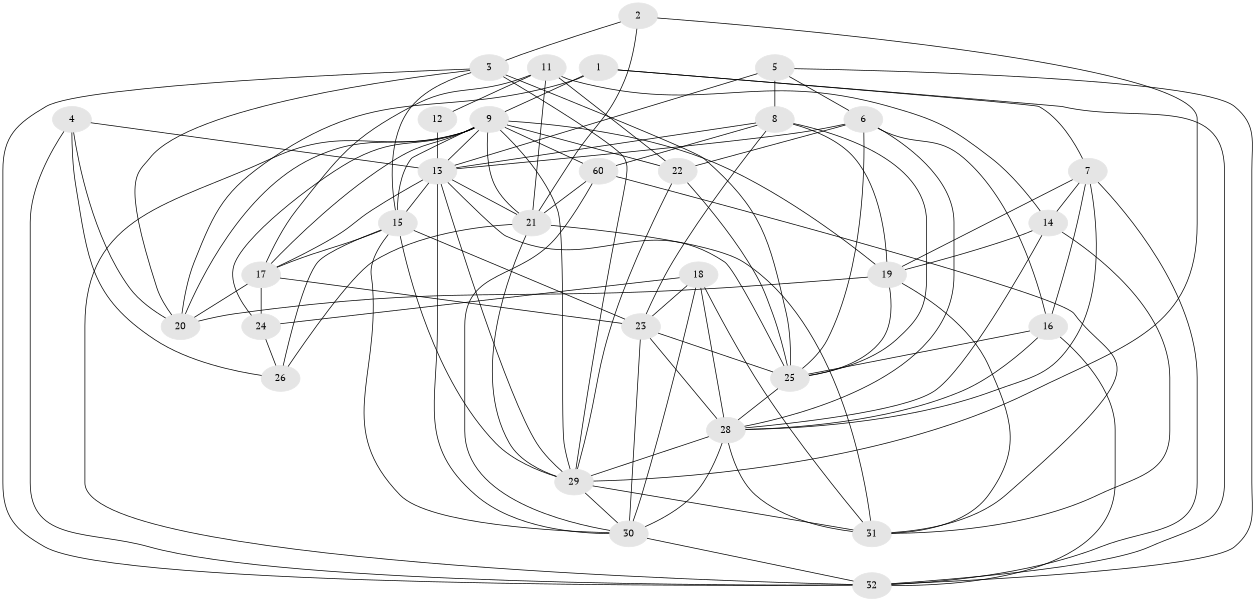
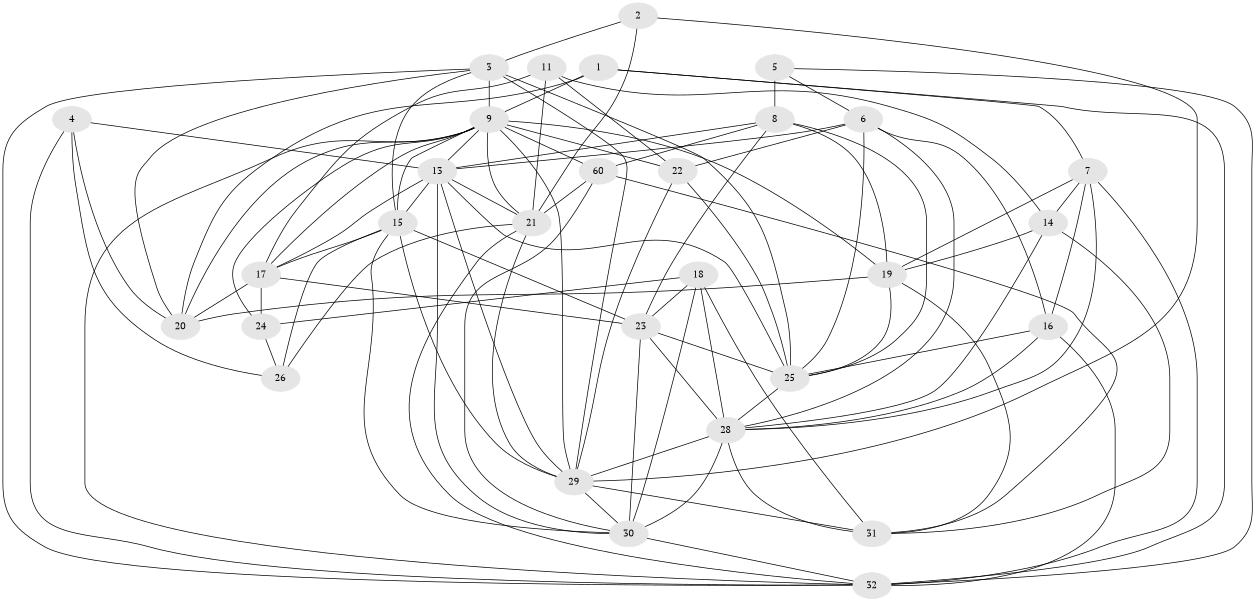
edge "3" -- "9": added
edge "5" -- "13": removed
node "12": removed
edge "21" -- "31": now "21" -- "32"
